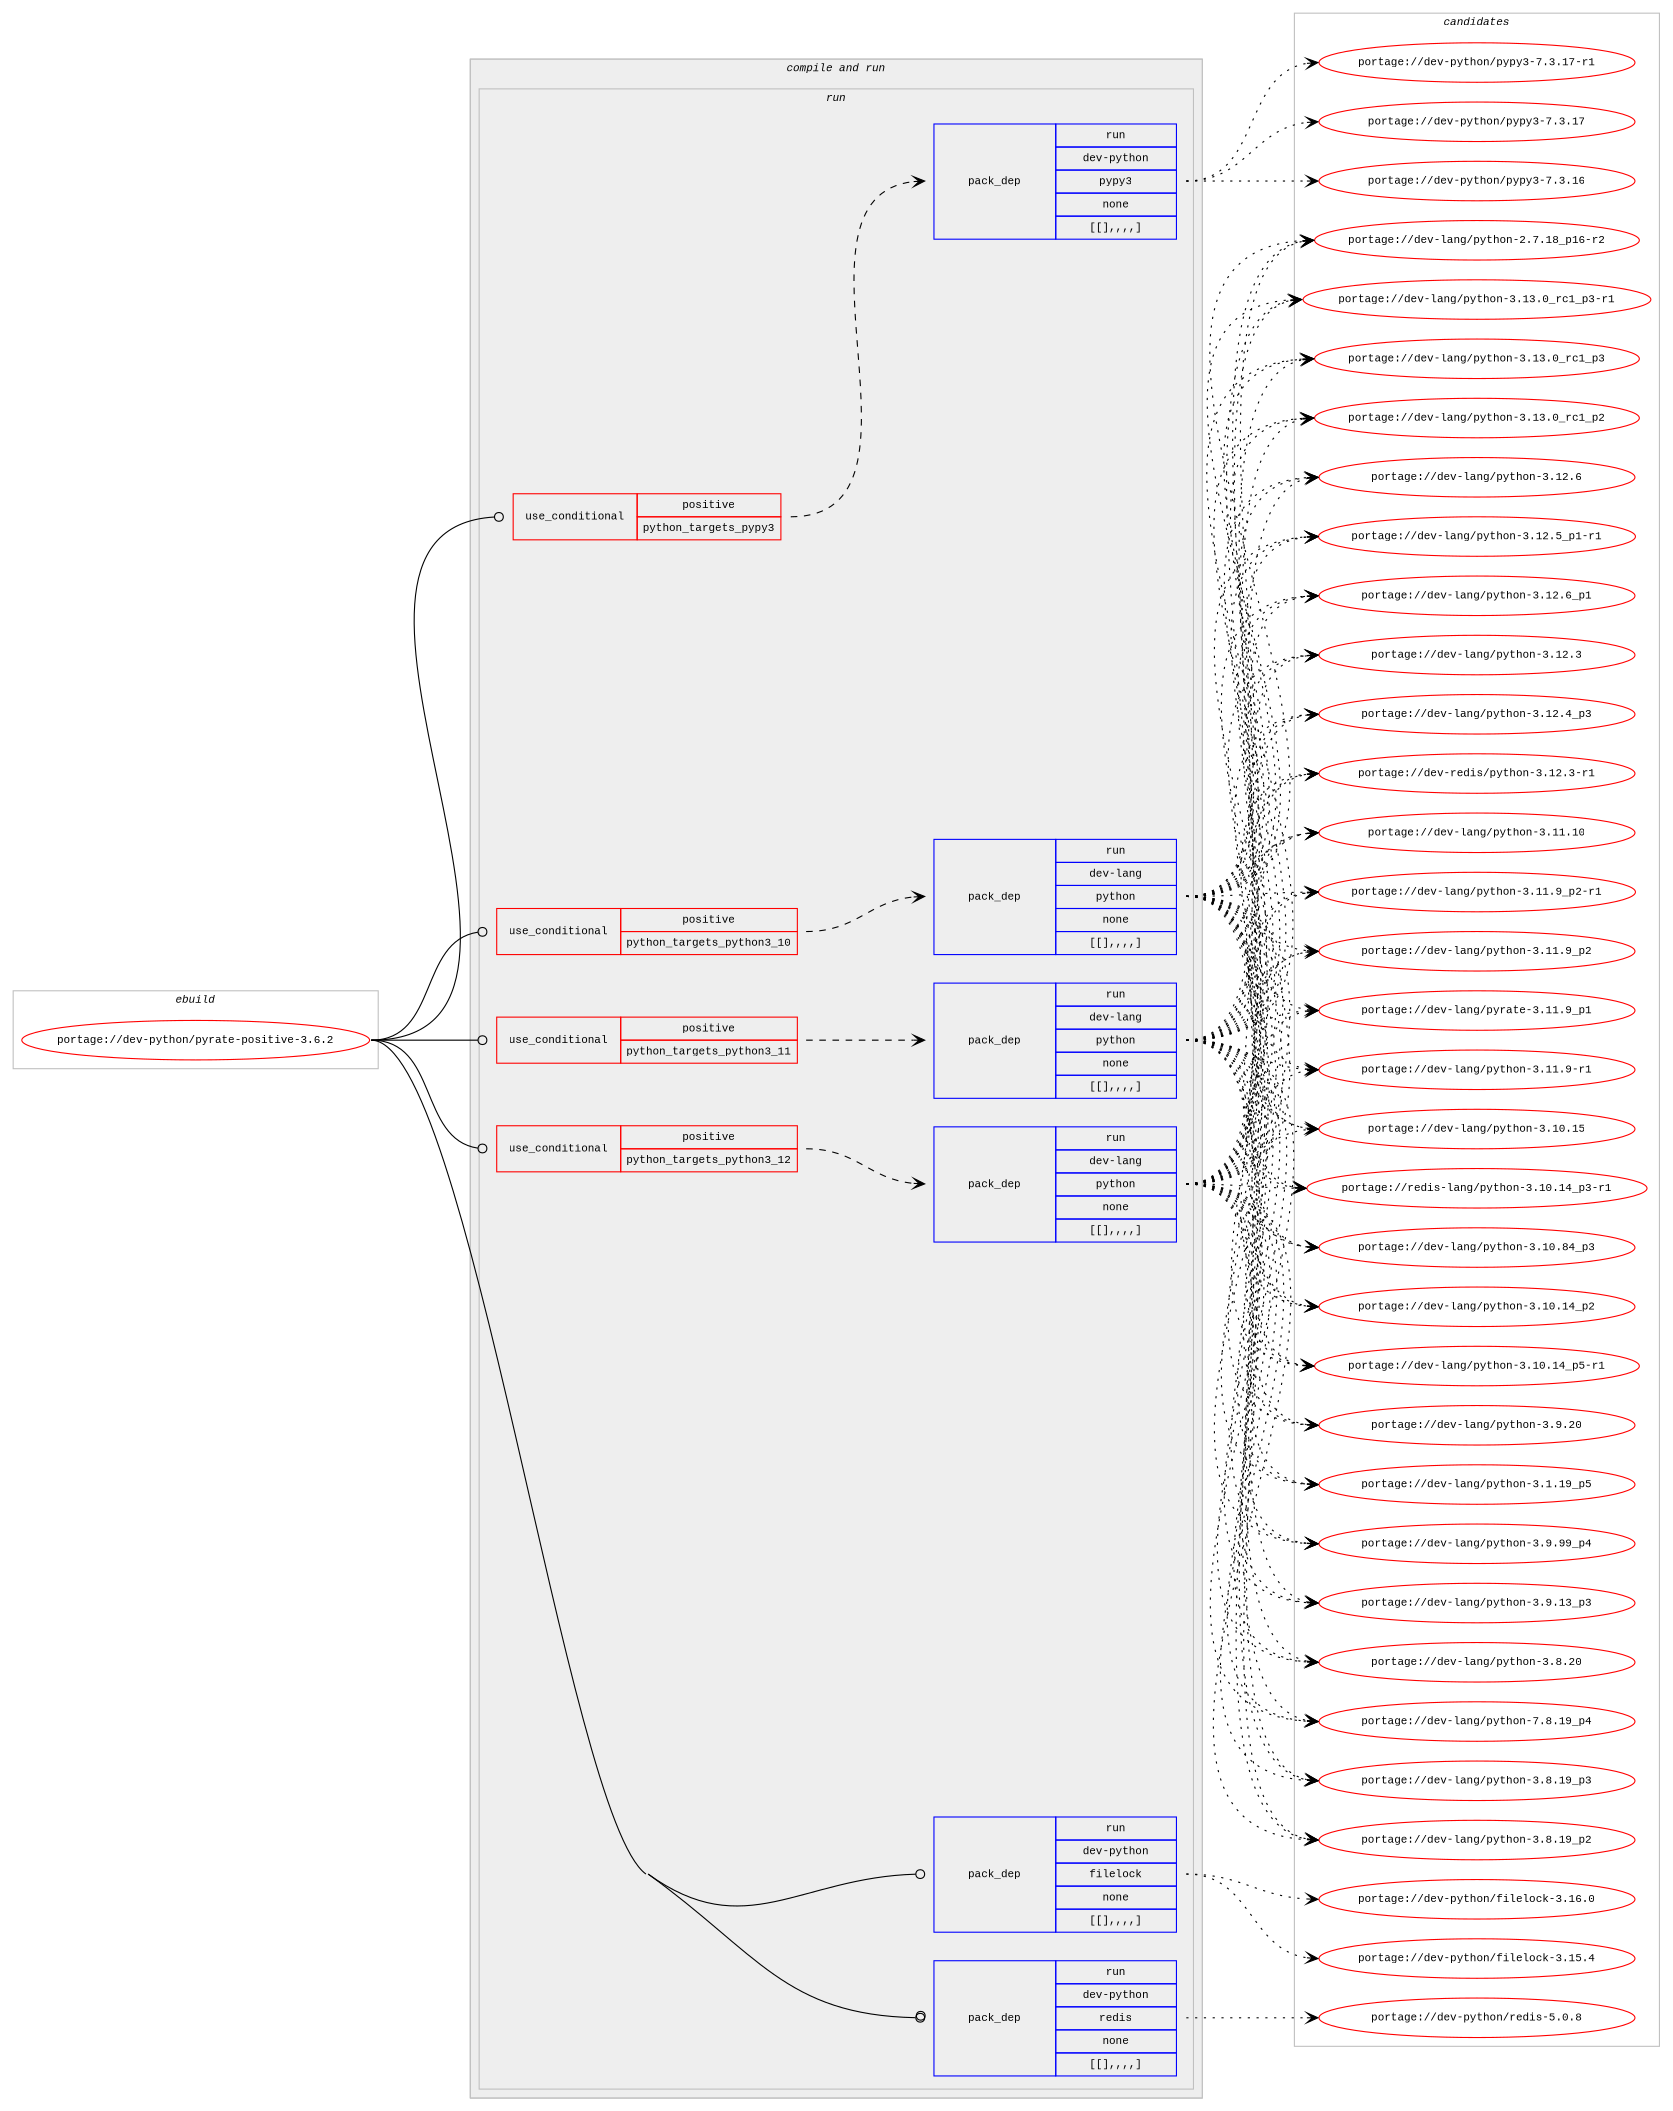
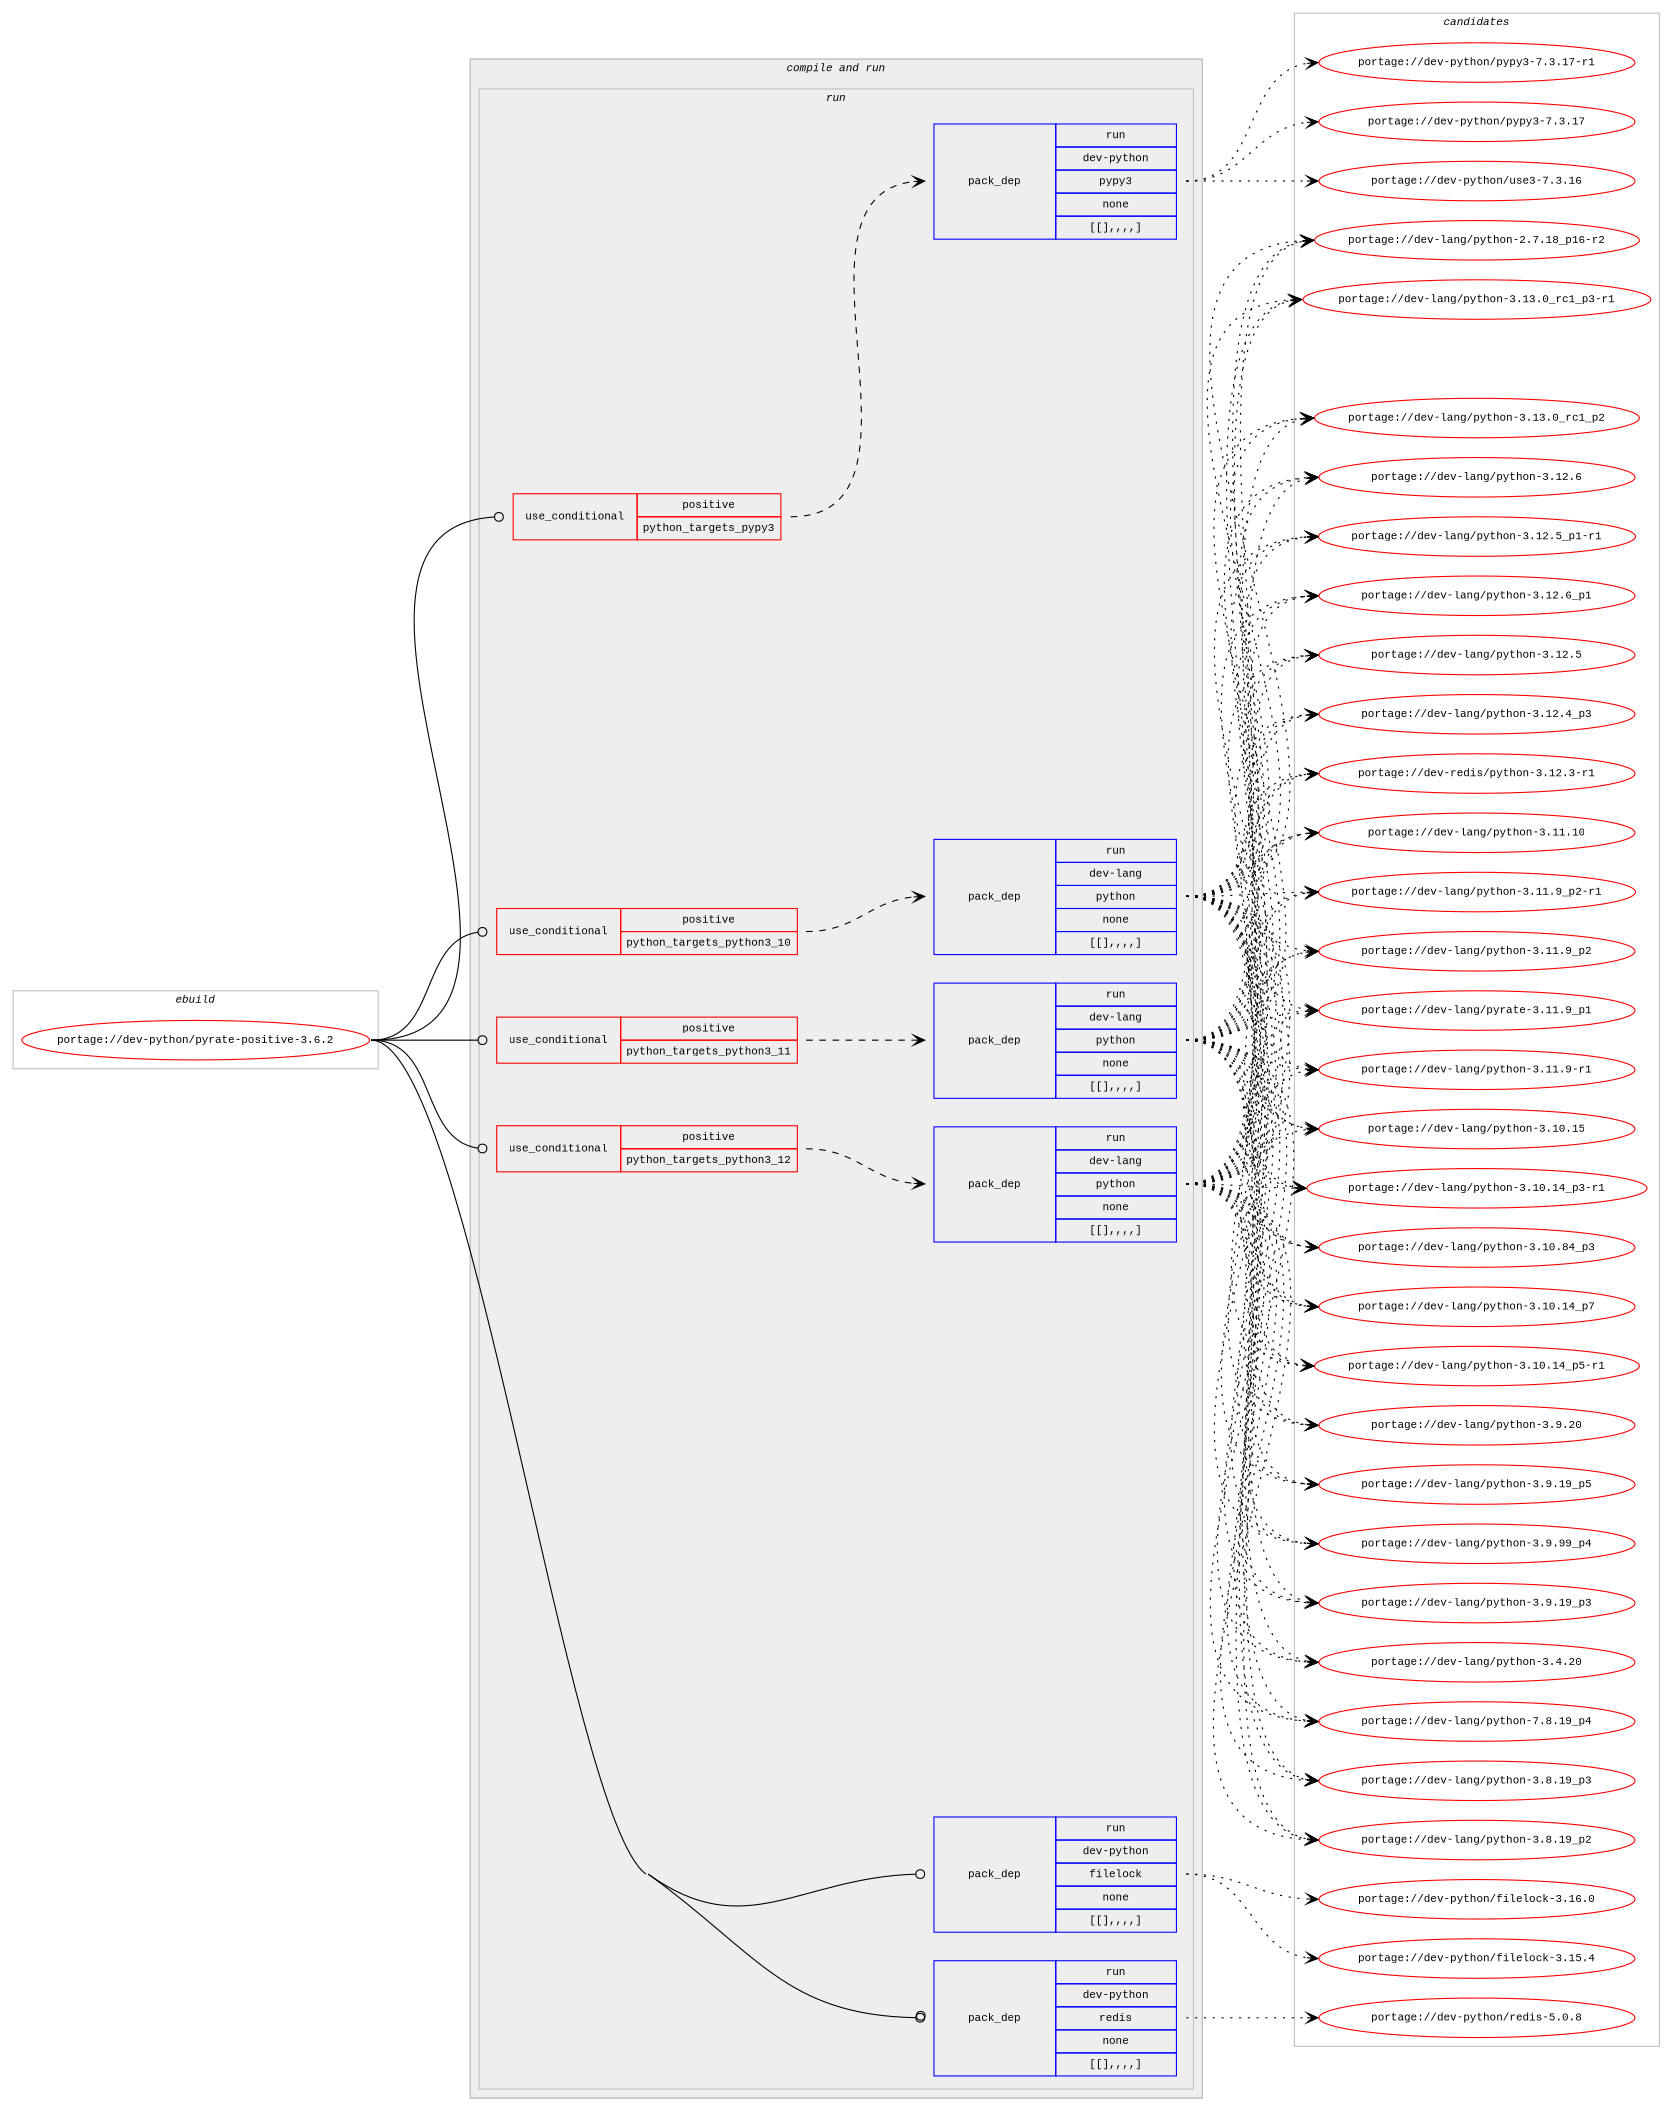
node "portage://dev-python/pypy3-7.3.16": label "portage://dev-python/pypy3-7.3.16" -> "portage://dev-python/use3-7.3.16"
node "portage://dev-lang/python-3.13.0_rc1_p3": removed
node "portage://dev-lang/python-3.12.3": label "portage://dev-lang/python-3.12.3" -> "portage://dev-lang/python-3.12.5"
node "portage://redis-lang/python-3.10.14_p3-r1": label "portage://redis-lang/python-3.10.14_p3-r1" -> "portage://dev-lang/python-3.10.14_p3-r1"
node "portage://dev-lang/python-3.10.14_p2": label "portage://dev-lang/python-3.10.14_p2" -> "portage://dev-lang/python-3.10.14_p7"
node "portage://dev-lang/python-3.1.19_p5": label "portage://dev-lang/python-3.1.19_p5" -> "portage://dev-lang/python-3.9.19_p5"
node "portage://dev-lang/python-3.9.13_p3": label "portage://dev-lang/python-3.9.13_p3" -> "portage://dev-lang/python-3.9.19_p3"
node "portage://dev-lang/python-3.8.20": label "portage://dev-lang/python-3.8.20" -> "portage://dev-lang/python-3.4.20"
